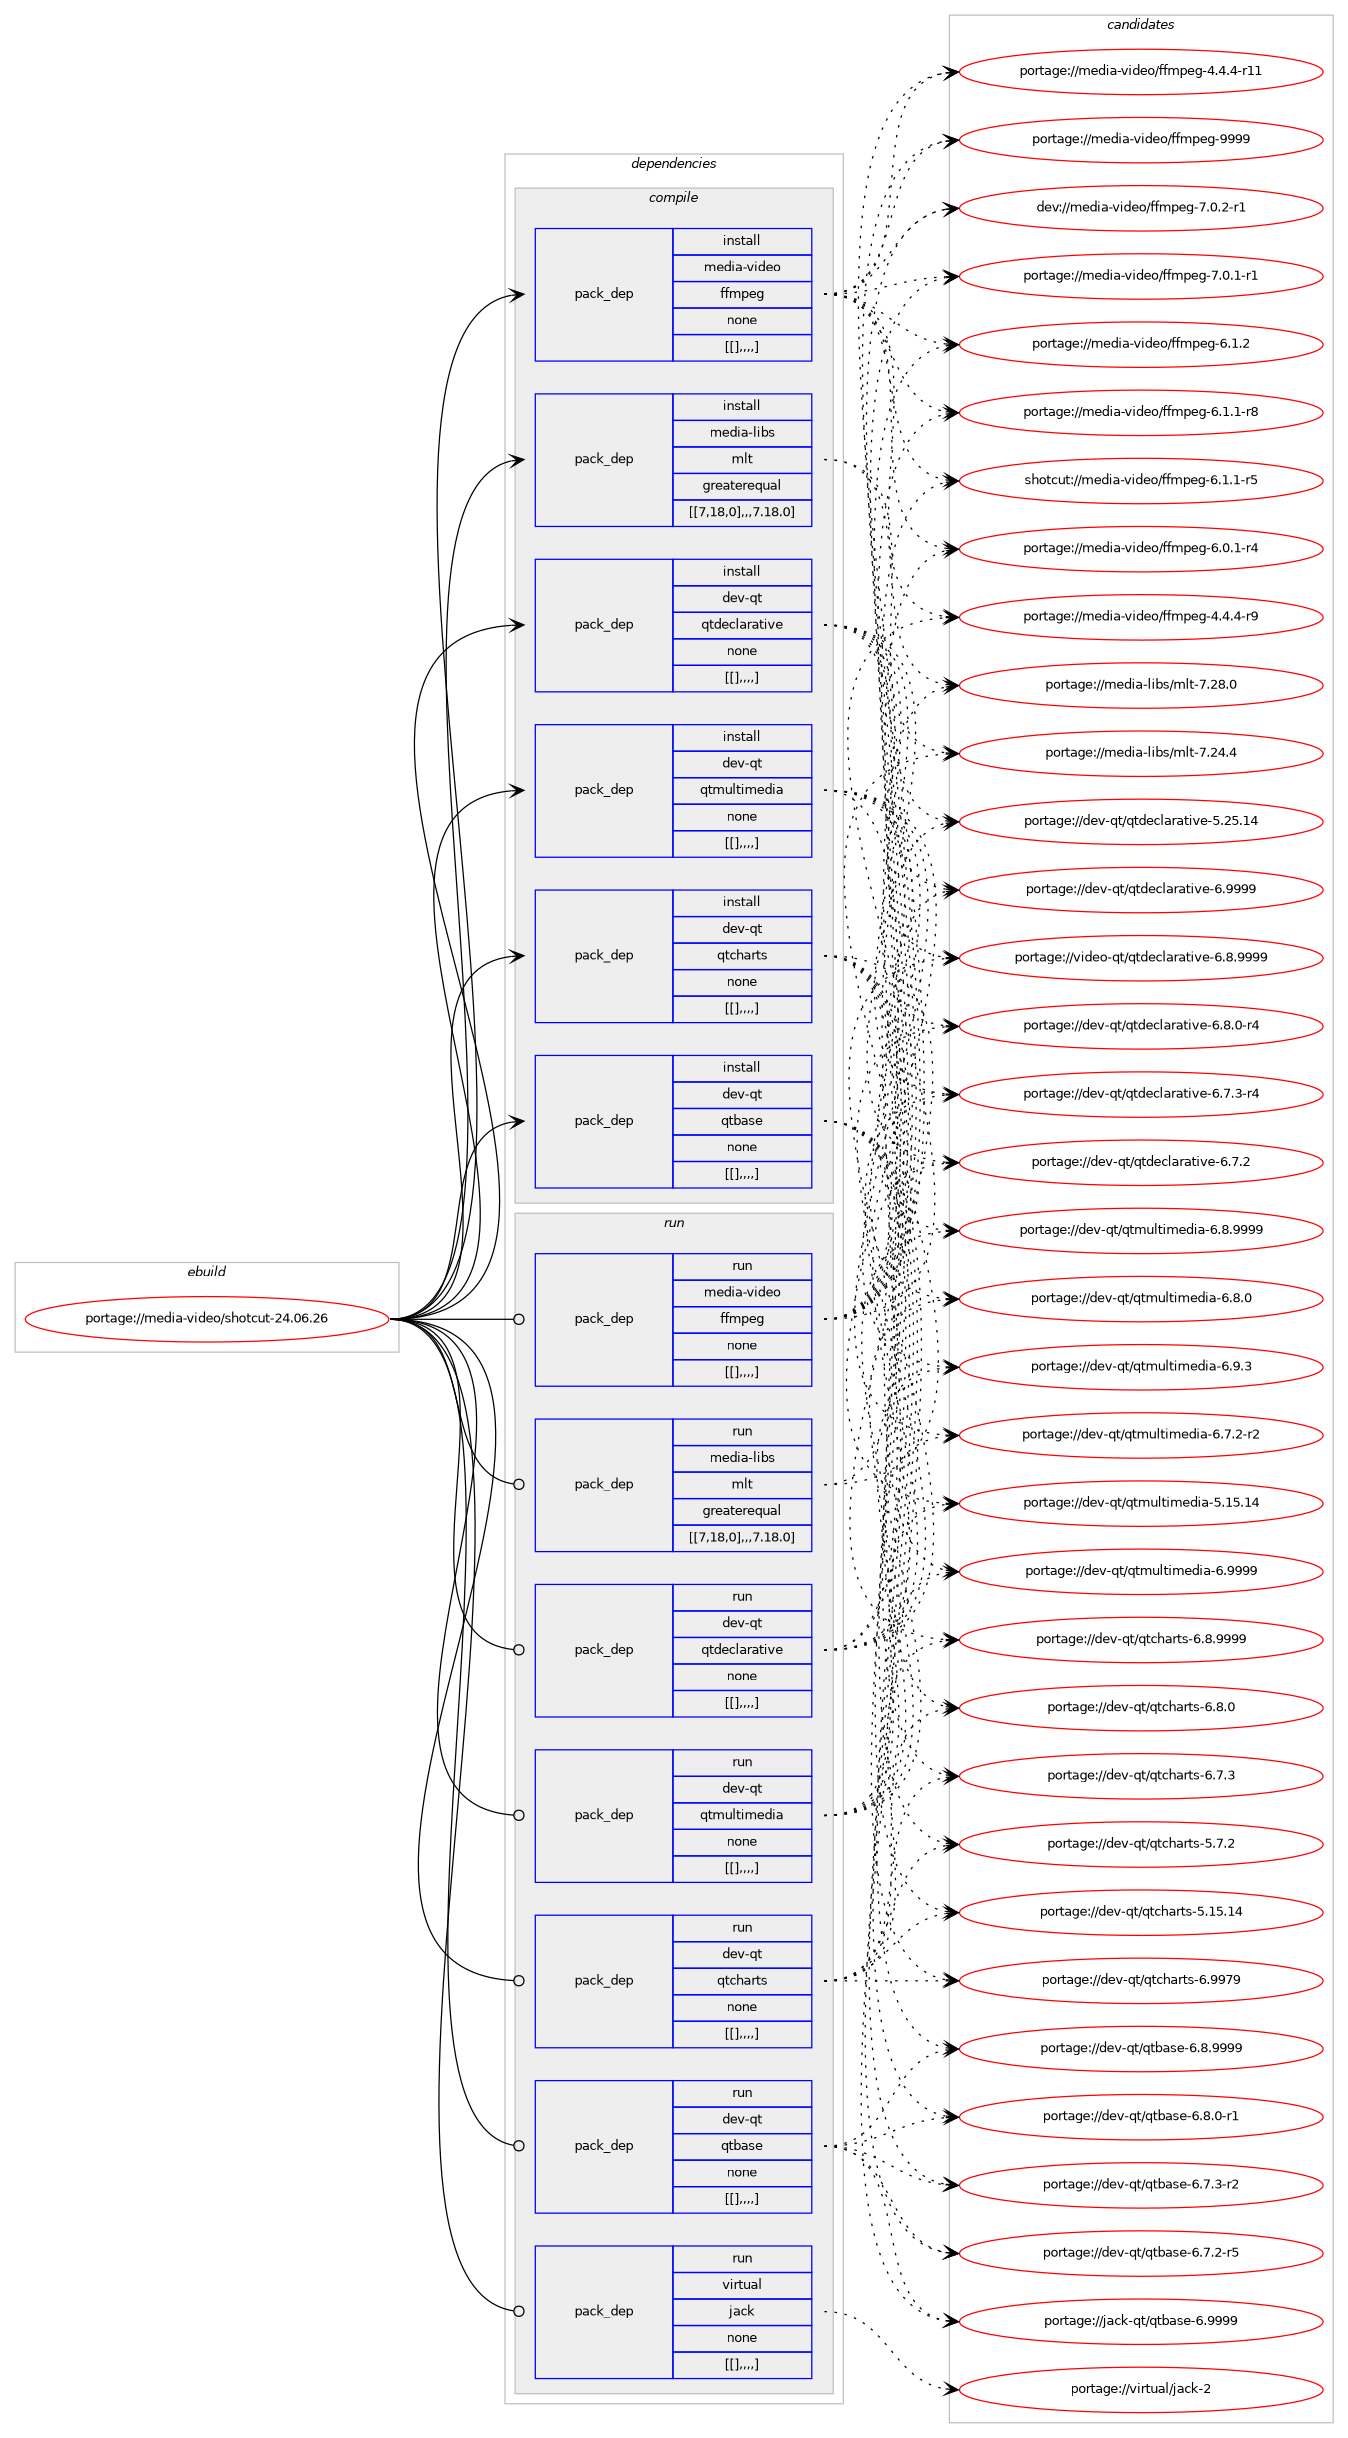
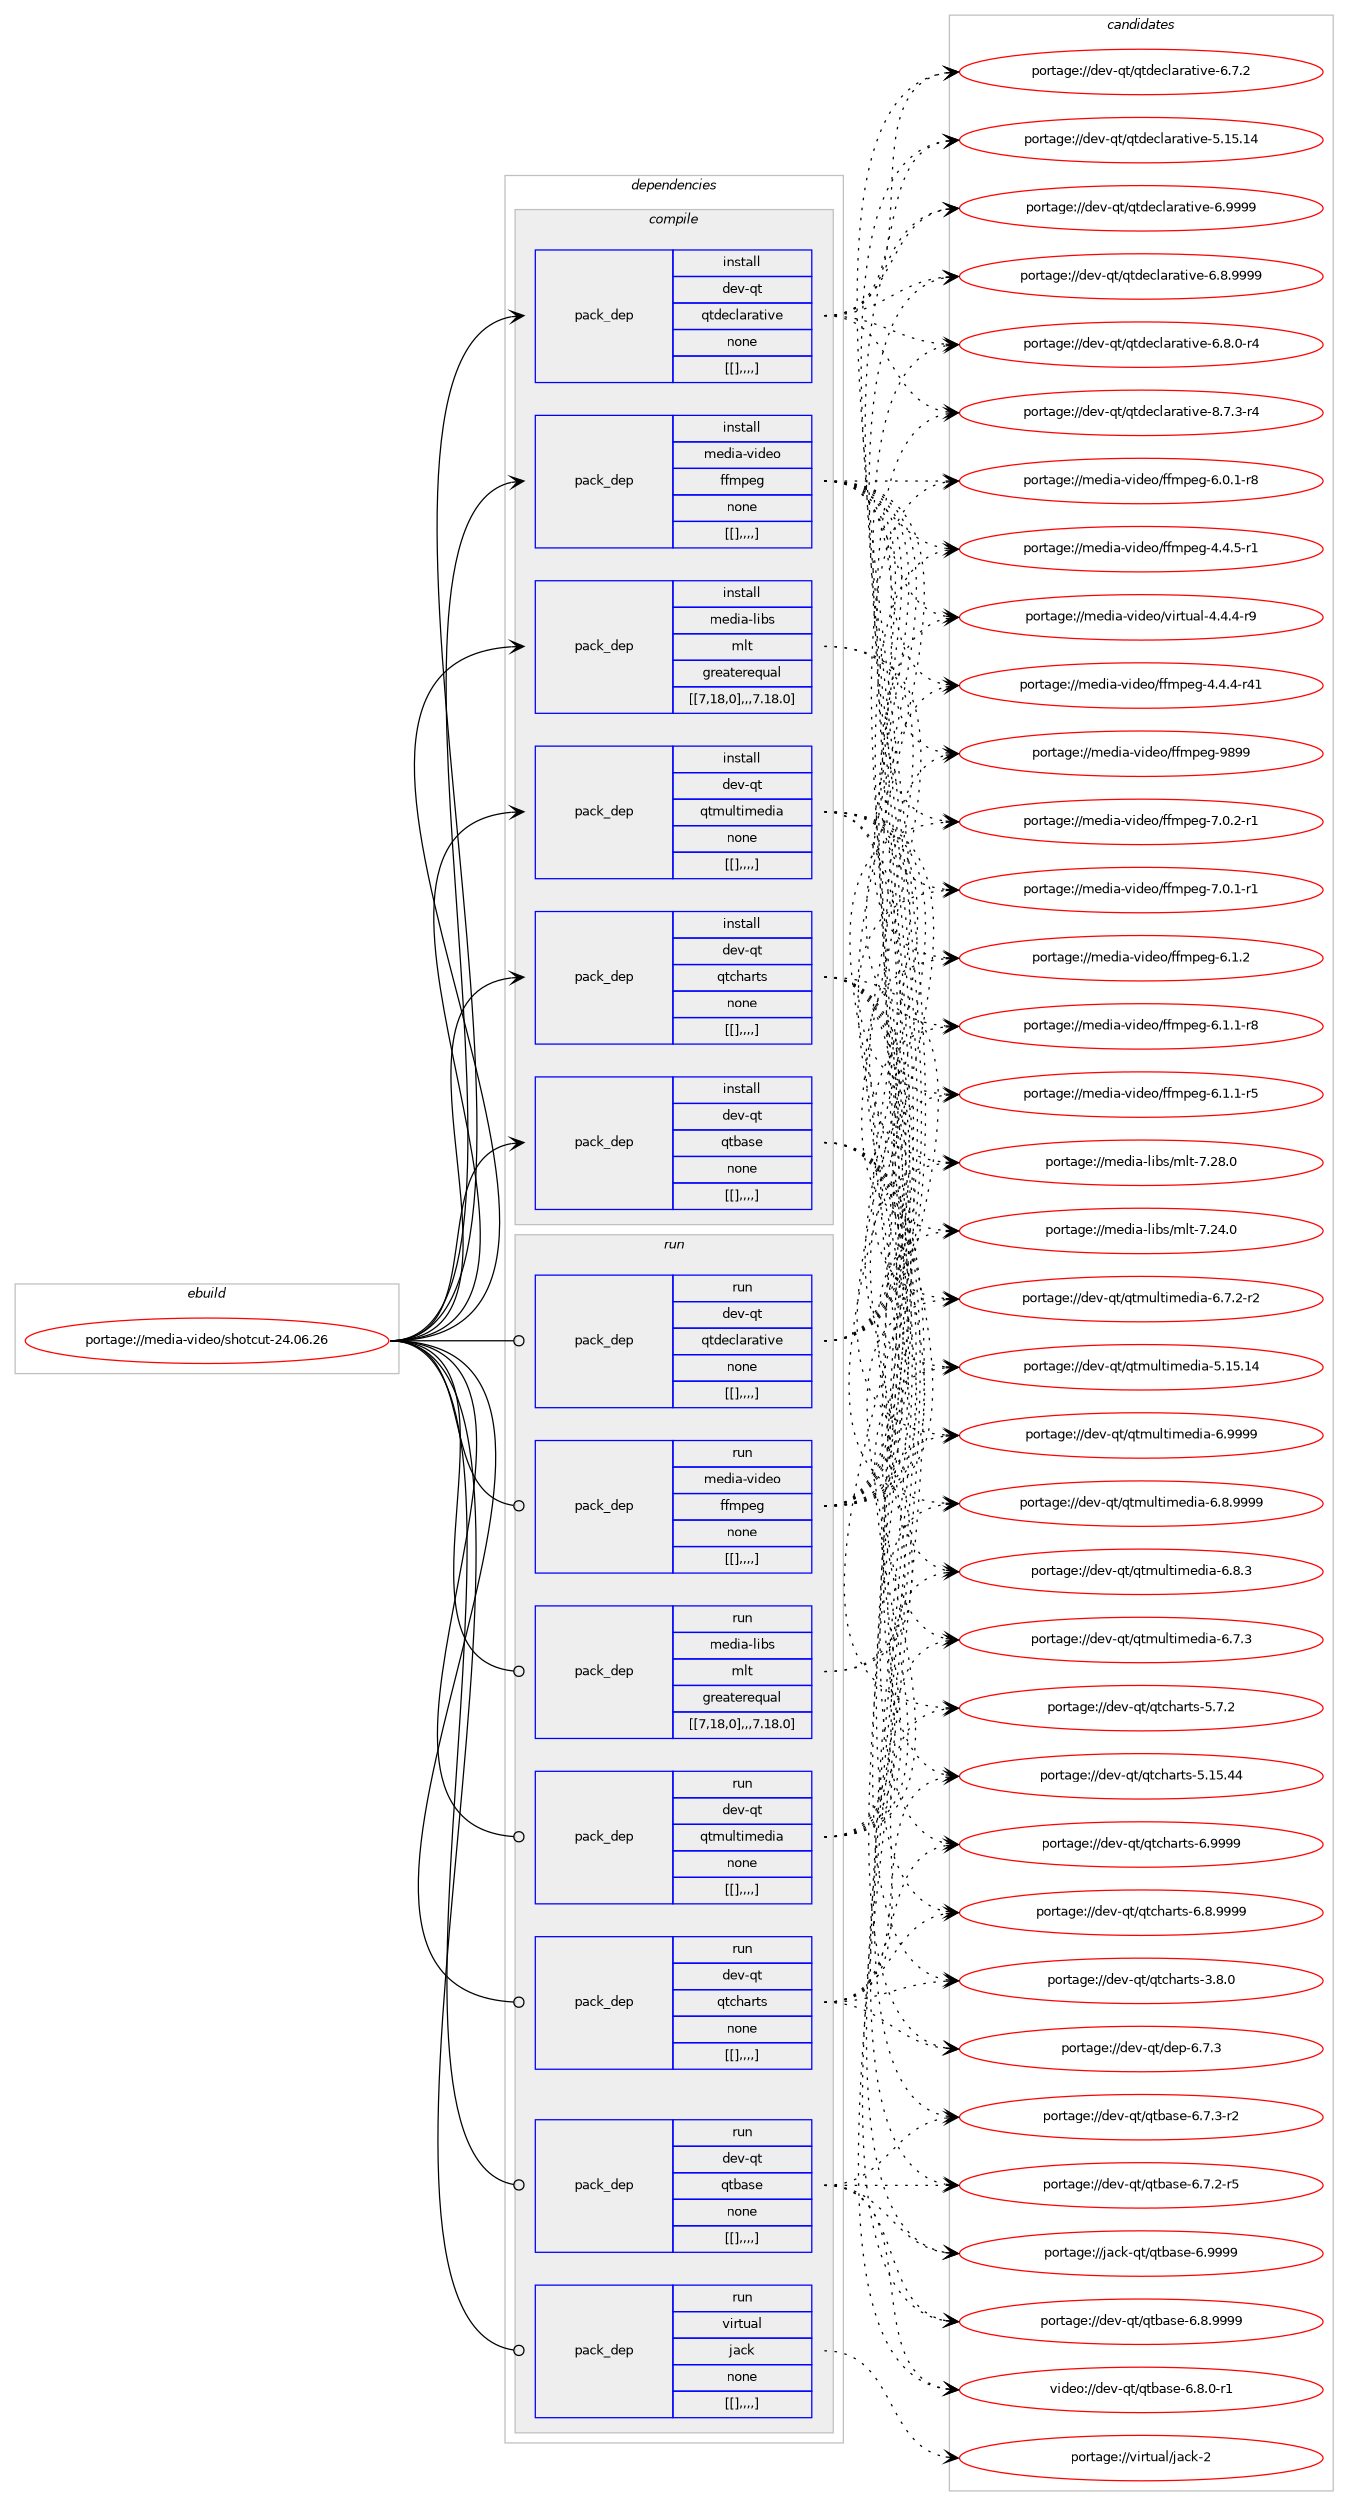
node "portage://media-video/ffmpeg-4.4.4-r11": label "portage://media-video/ffmpeg-4.4.4-r11" -> "portage://media-video/ffmpeg-4.4.4-r41"
node "portage://media-video/ffmpeg-9999": label "portage://media-video/ffmpeg-9999" -> "portage://media-video/ffmpeg-9899"
node "dev://media-video/ffmpeg-7.0.2-r1": label "dev://media-video/ffmpeg-7.0.2-r1" -> "portage://media-video/ffmpeg-7.0.2-r1"
node "shotcut://media-video/ffmpeg-6.1.1-r5": label "shotcut://media-video/ffmpeg-6.1.1-r5" -> "portage://media-video/ffmpeg-6.1.1-r5"
node "portage://media-video/ffmpeg-4.4.5-r1": added
node "portage://media-video/ffmpeg-6.0.1-r4": label "portage://media-video/ffmpeg-6.0.1-r4" -> "portage://media-video/ffmpeg-6.0.1-r8"
node "portage://media-video/ffmpeg-4.4.4-r9": label "portage://media-video/ffmpeg-4.4.4-r9" -> "portage://media-video/virtual-4.4.4-r9"
node "portage://media-libs/mlt-7.24.4": label "portage://media-libs/mlt-7.24.4" -> "portage://media-libs/mlt-7.24.0"
node "portage://dev-qt/qtdeclarative-5.25.14": label "portage://dev-qt/qtdeclarative-5.25.14" -> "portage://dev-qt/qtdeclarative-5.15.14"
node "portage://video-qt/qtdeclarative-6.8.9999": label "portage://video-qt/qtdeclarative-6.8.9999" -> "portage://dev-qt/qtdeclarative-6.8.9999"
node "portage://dev-qt/qtdeclarative-6.7.3-r4": label "portage://dev-qt/qtdeclarative-6.7.3-r4" -> "portage://dev-qt/qtdeclarative-8.7.3-r4"
node "portage://dev-qt/qtmultimedia-6.8.0": label "portage://dev-qt/qtmultimedia-6.8.0" -> "portage://dev-qt/qtmultimedia-6.8.3"
node "portage://dev-qt/qtmultimedia-6.9.3": label "portage://dev-qt/qtmultimedia-6.9.3" -> "portage://dev-qt/qtmultimedia-6.7.3"
node "portage://dev-qt/qtcharts-6.8.0": label "portage://dev-qt/qtcharts-6.8.0" -> "portage://dev-qt/qtcharts-3.8.0"
node "portage://dev-qt/qtcharts-6.7.3": label "portage://dev-qt/qtcharts-6.7.3" -> "portage://dev-qt/dep-6.7.3"
node "portage://dev-qt/qtcharts-5.15.14": label "portage://dev-qt/qtcharts-5.15.14" -> "portage://dev-qt/qtcharts-5.15.44"
node "portage://dev-qt/qtcharts-6.9979": label "portage://dev-qt/qtcharts-6.9979" -> "portage://dev-qt/qtcharts-6.9999"
node "portage://dev-qt/qtbase-6.8.0-r1": label "portage://dev-qt/qtbase-6.8.0-r1" -> "video://dev-qt/qtbase-6.8.0-r1"
